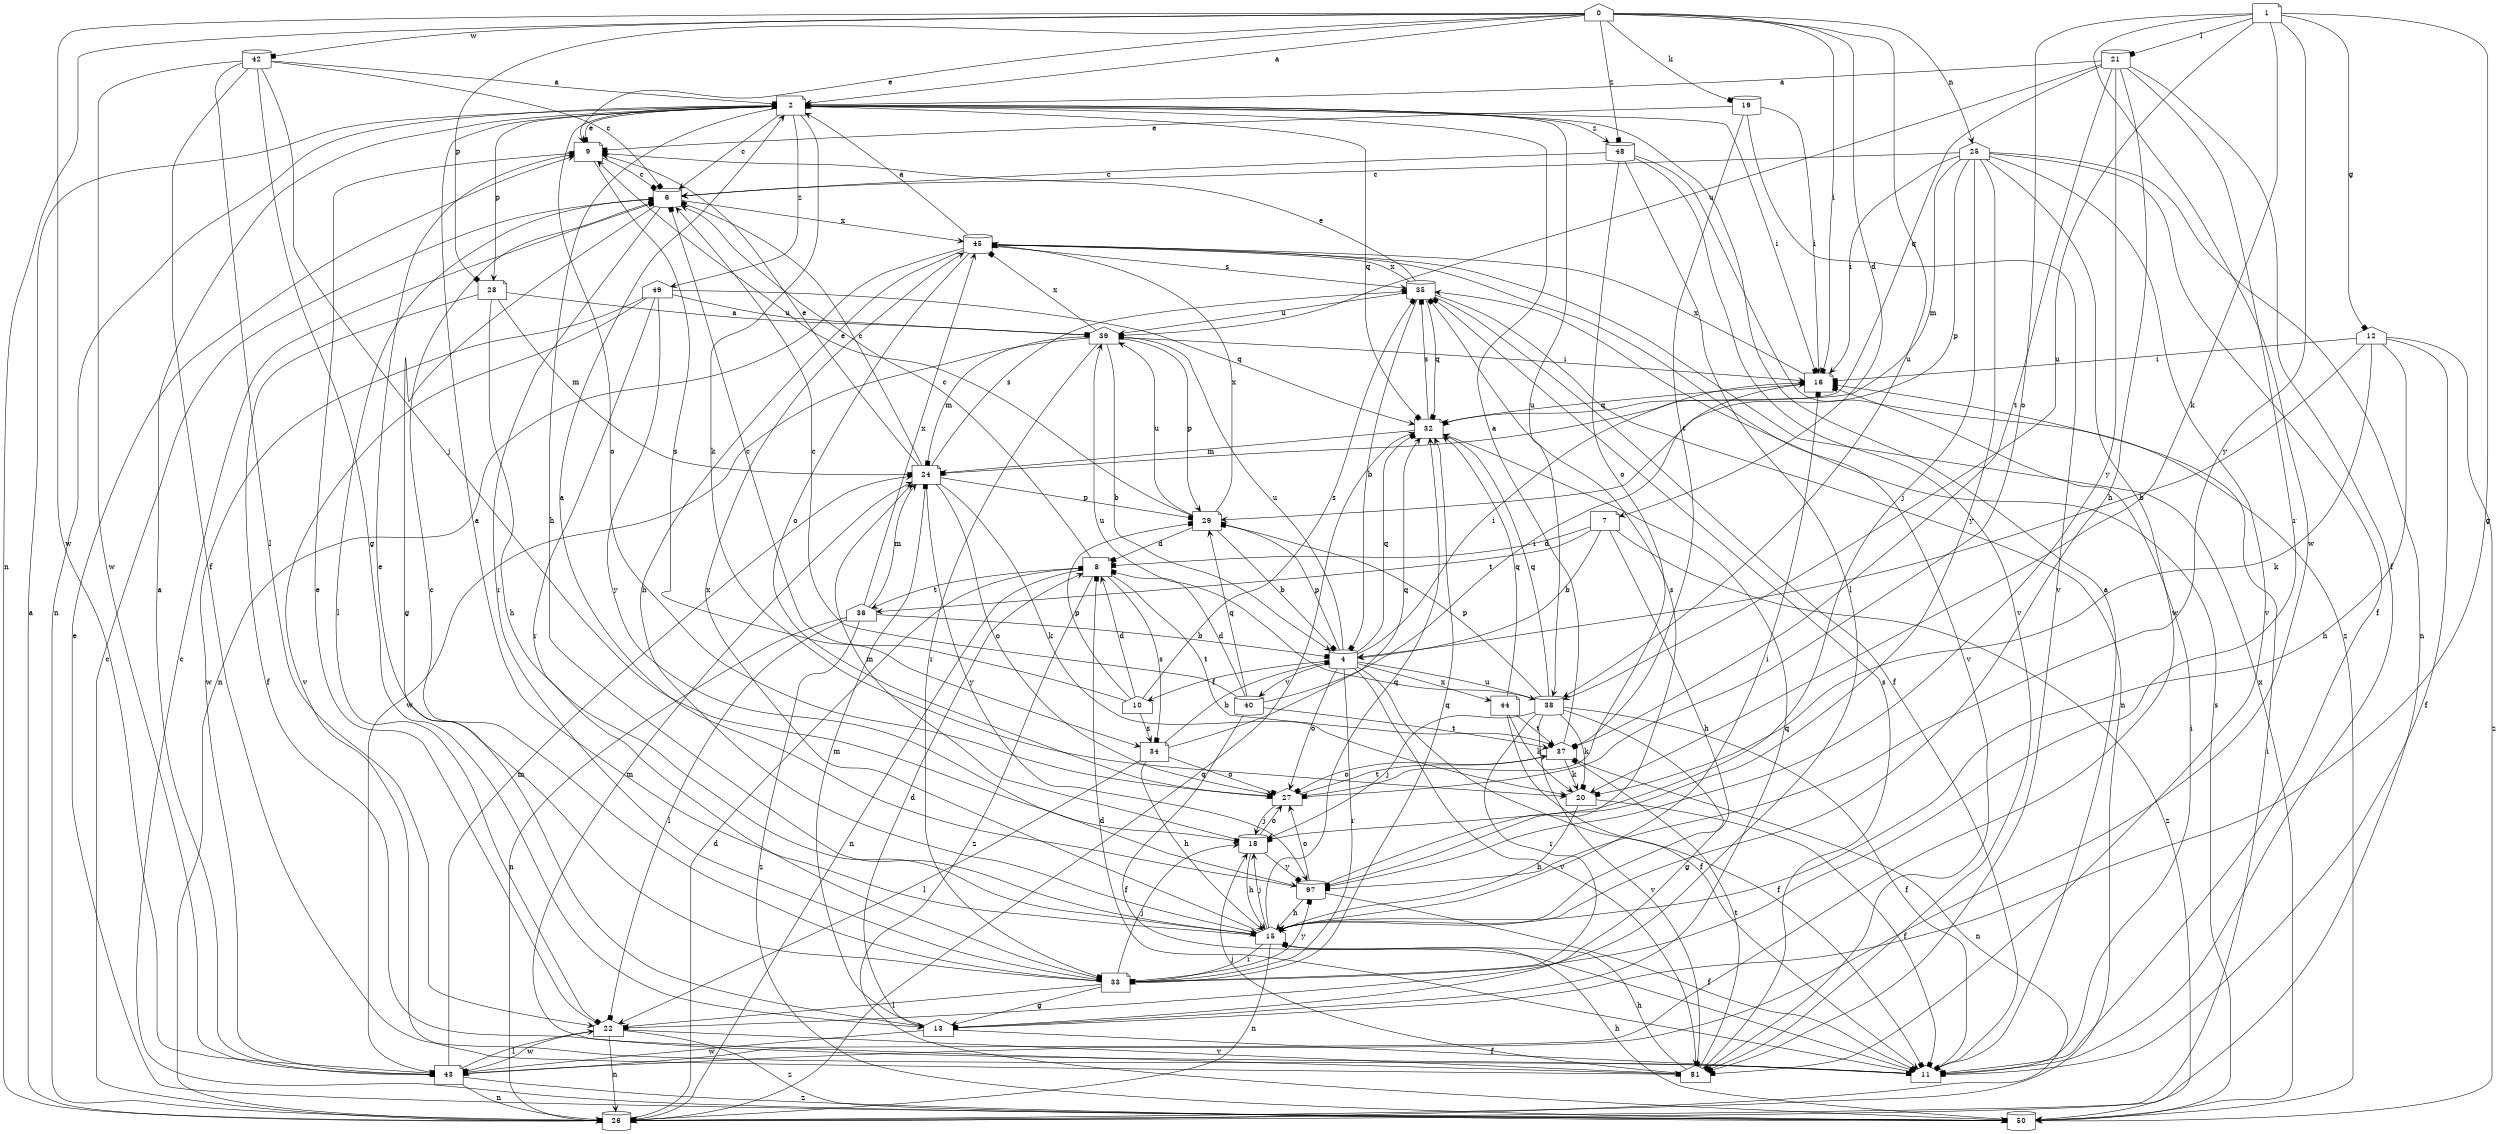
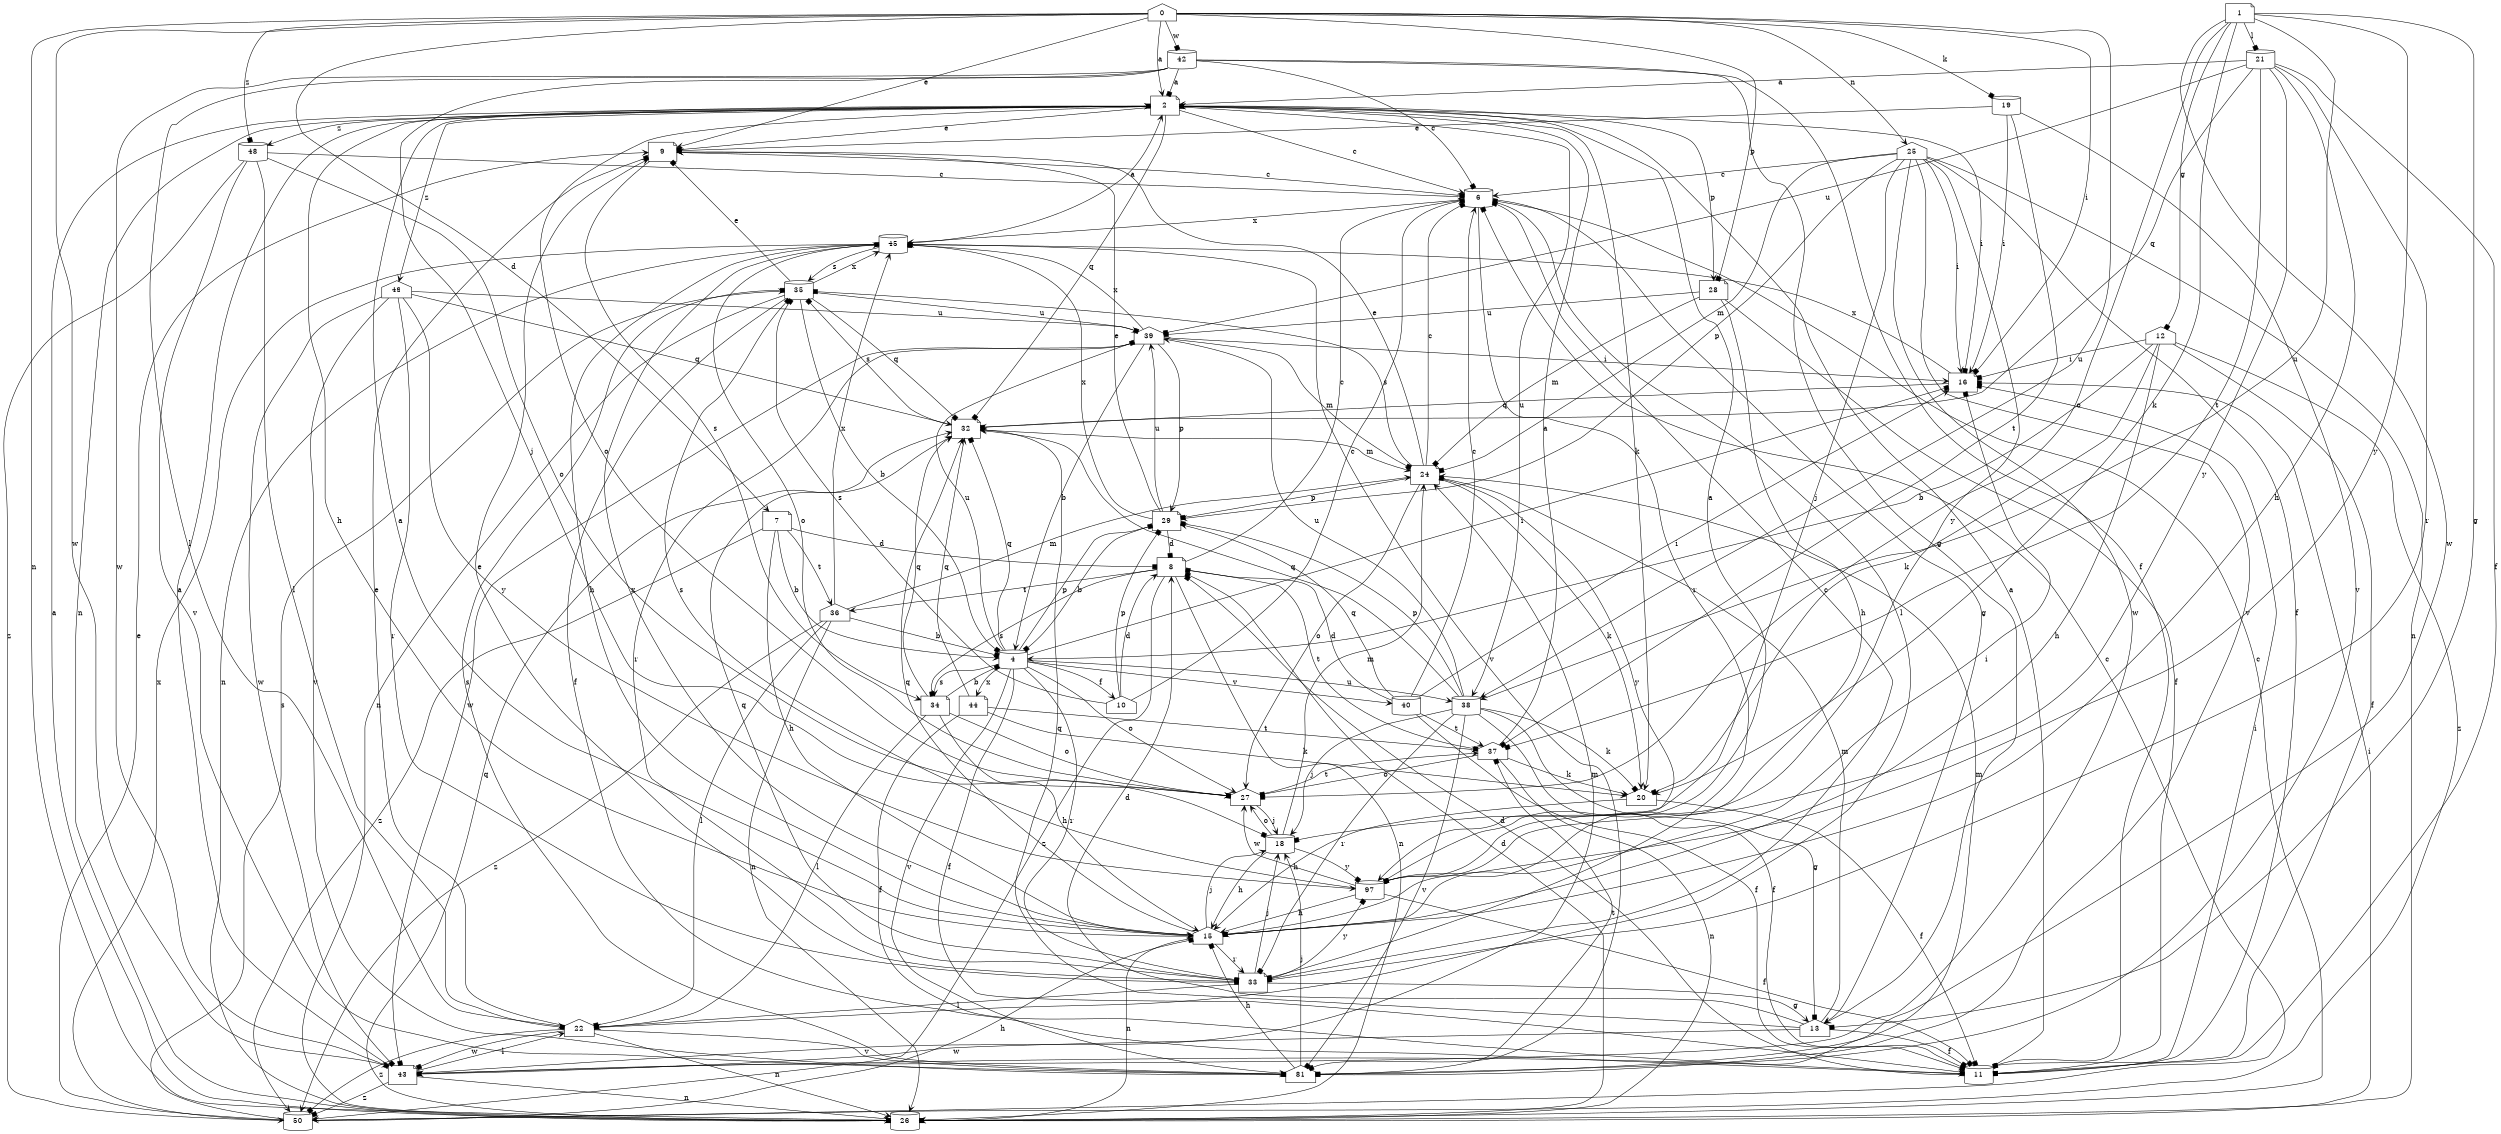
edge "28" -> "39": label "a" -> "u"
edge "10" -> "34": now "4" -> "34"
edge "97" -> "27": label "o" -> "w"
node "11": shape house -> cylinder
